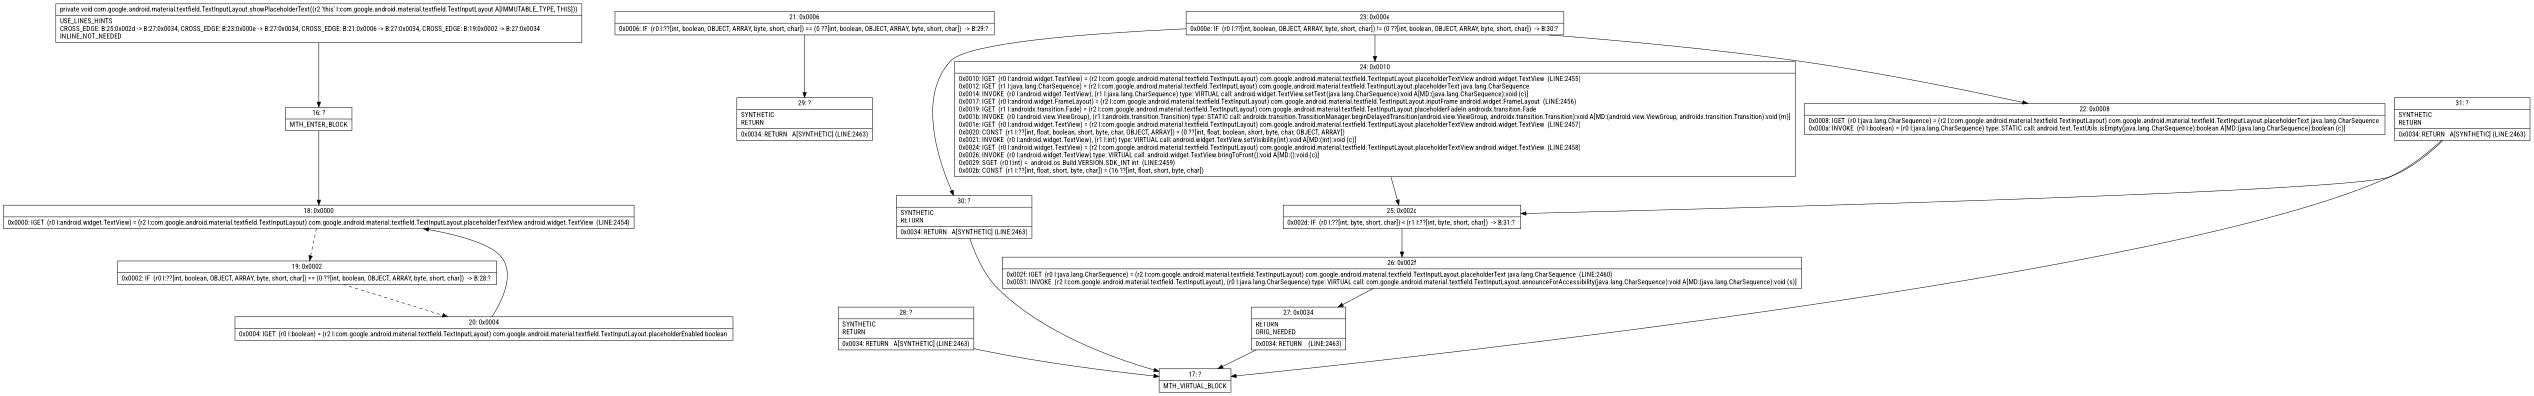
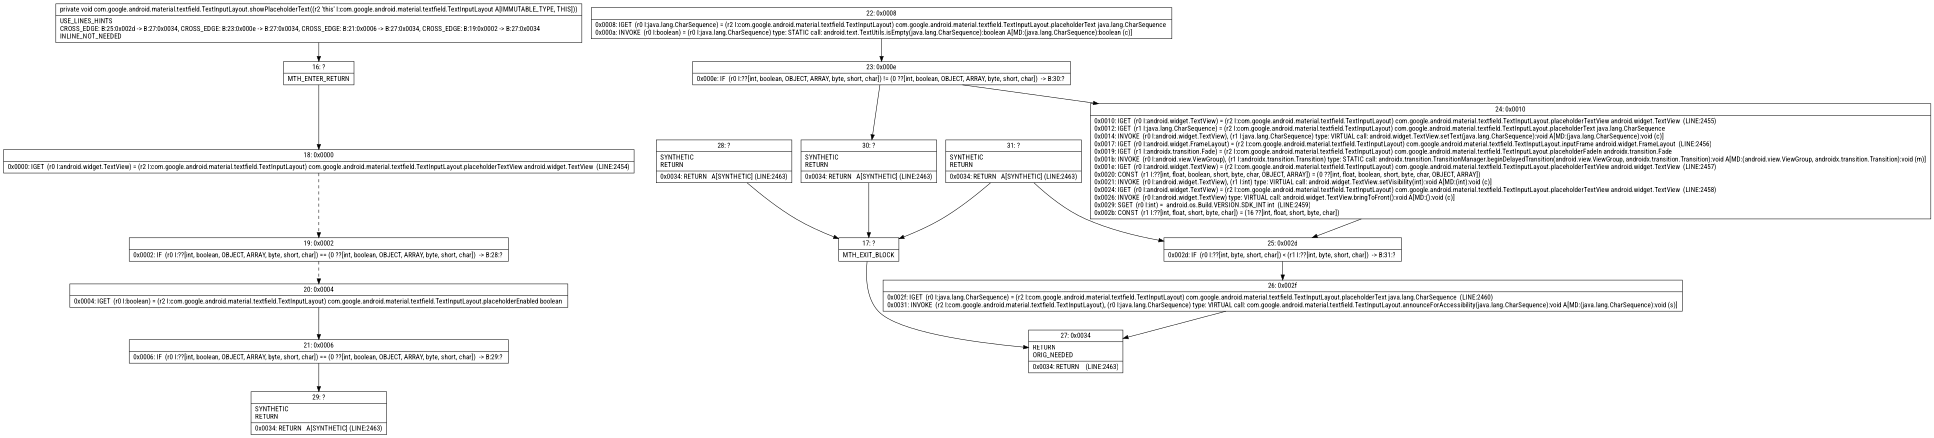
edge "23: 0x000e" -> "22: 0x0008": reversed
node "16: ?": text "MTH_ENTER_BLOCK" -> "MTH_ENTER_RETURN"
edge "20: 0x0004" -> "18: 0x0000": now "20: 0x0004" -> "21: 0x0006"
edge "27: 0x0034" -> "17: ?": reversed
node "17: ?": text "MTH_VIRTUAL_BLOCK" -> "MTH_EXIT_BLOCK"
